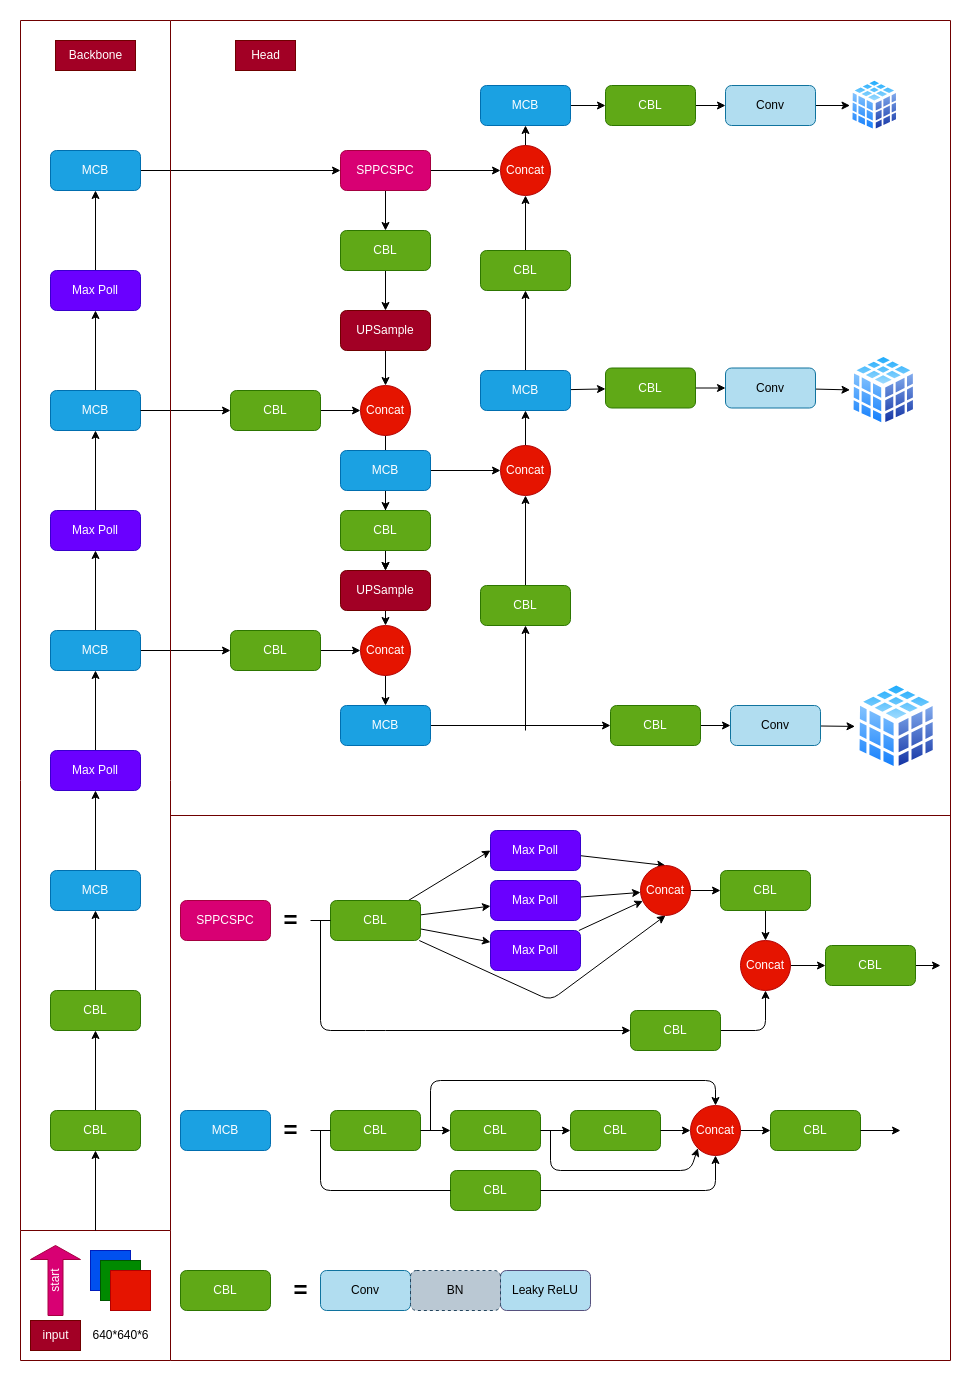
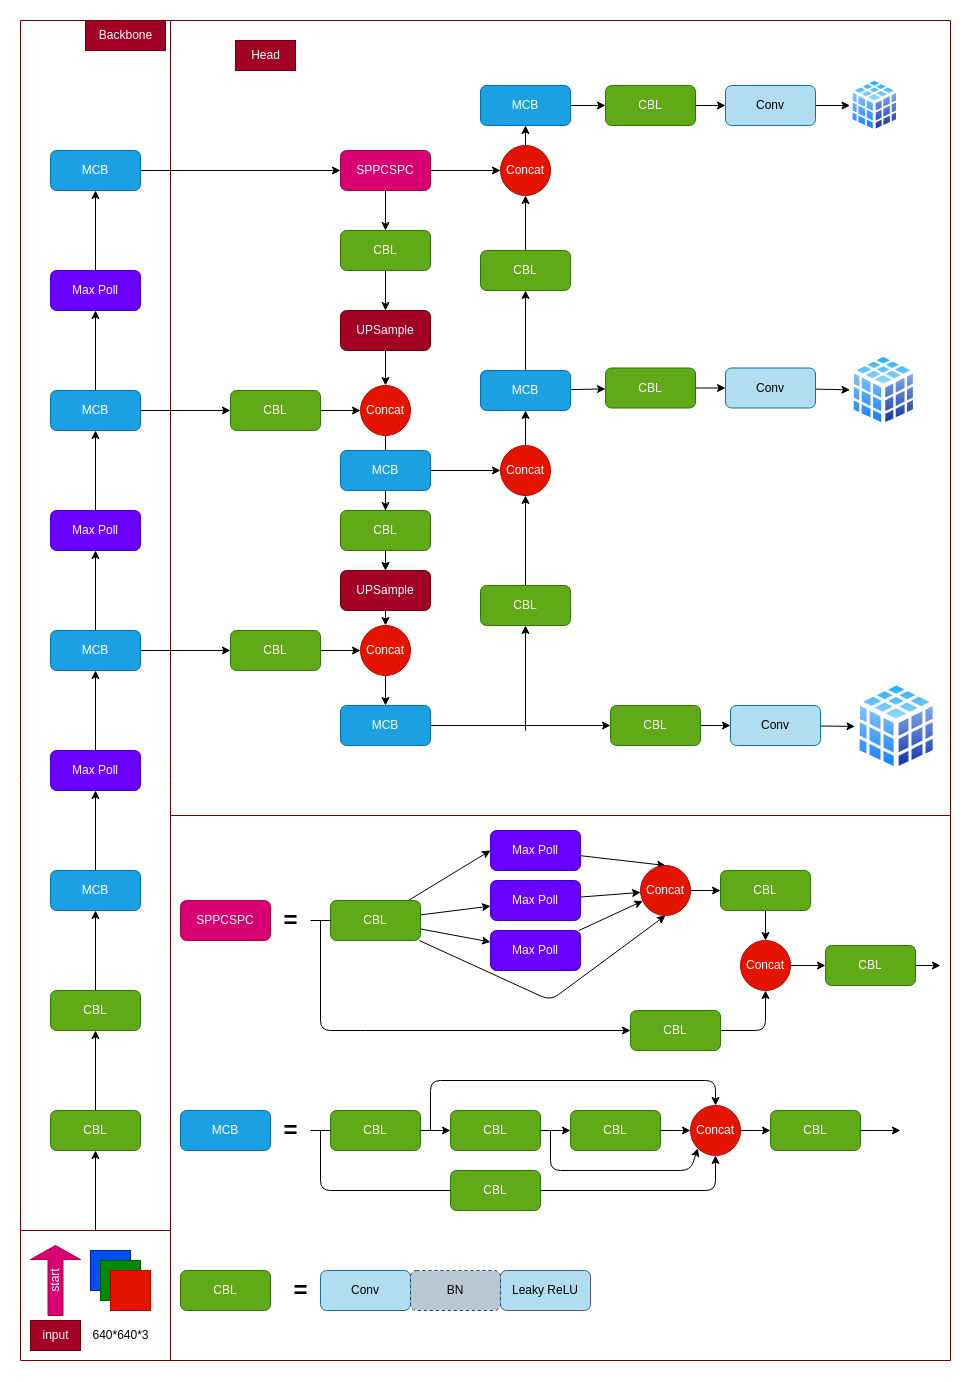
node "Backbone": moved (96, 56) -> (126, 36)
node "640*640*6": label "640*640*6" -> "640*640*3"
